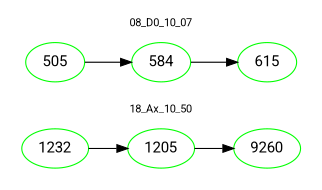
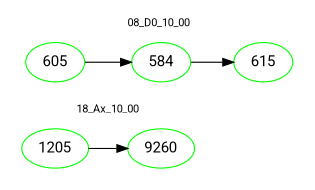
cluster "08_D0_10_07": label "08_D0_10_07" -> "08_D0_10_00"
node "505": label "505" -> "605"
cluster "18_Ax_10_50": label "18_Ax_10_50" -> "18_Ax_10_00"
node "1232": removed
